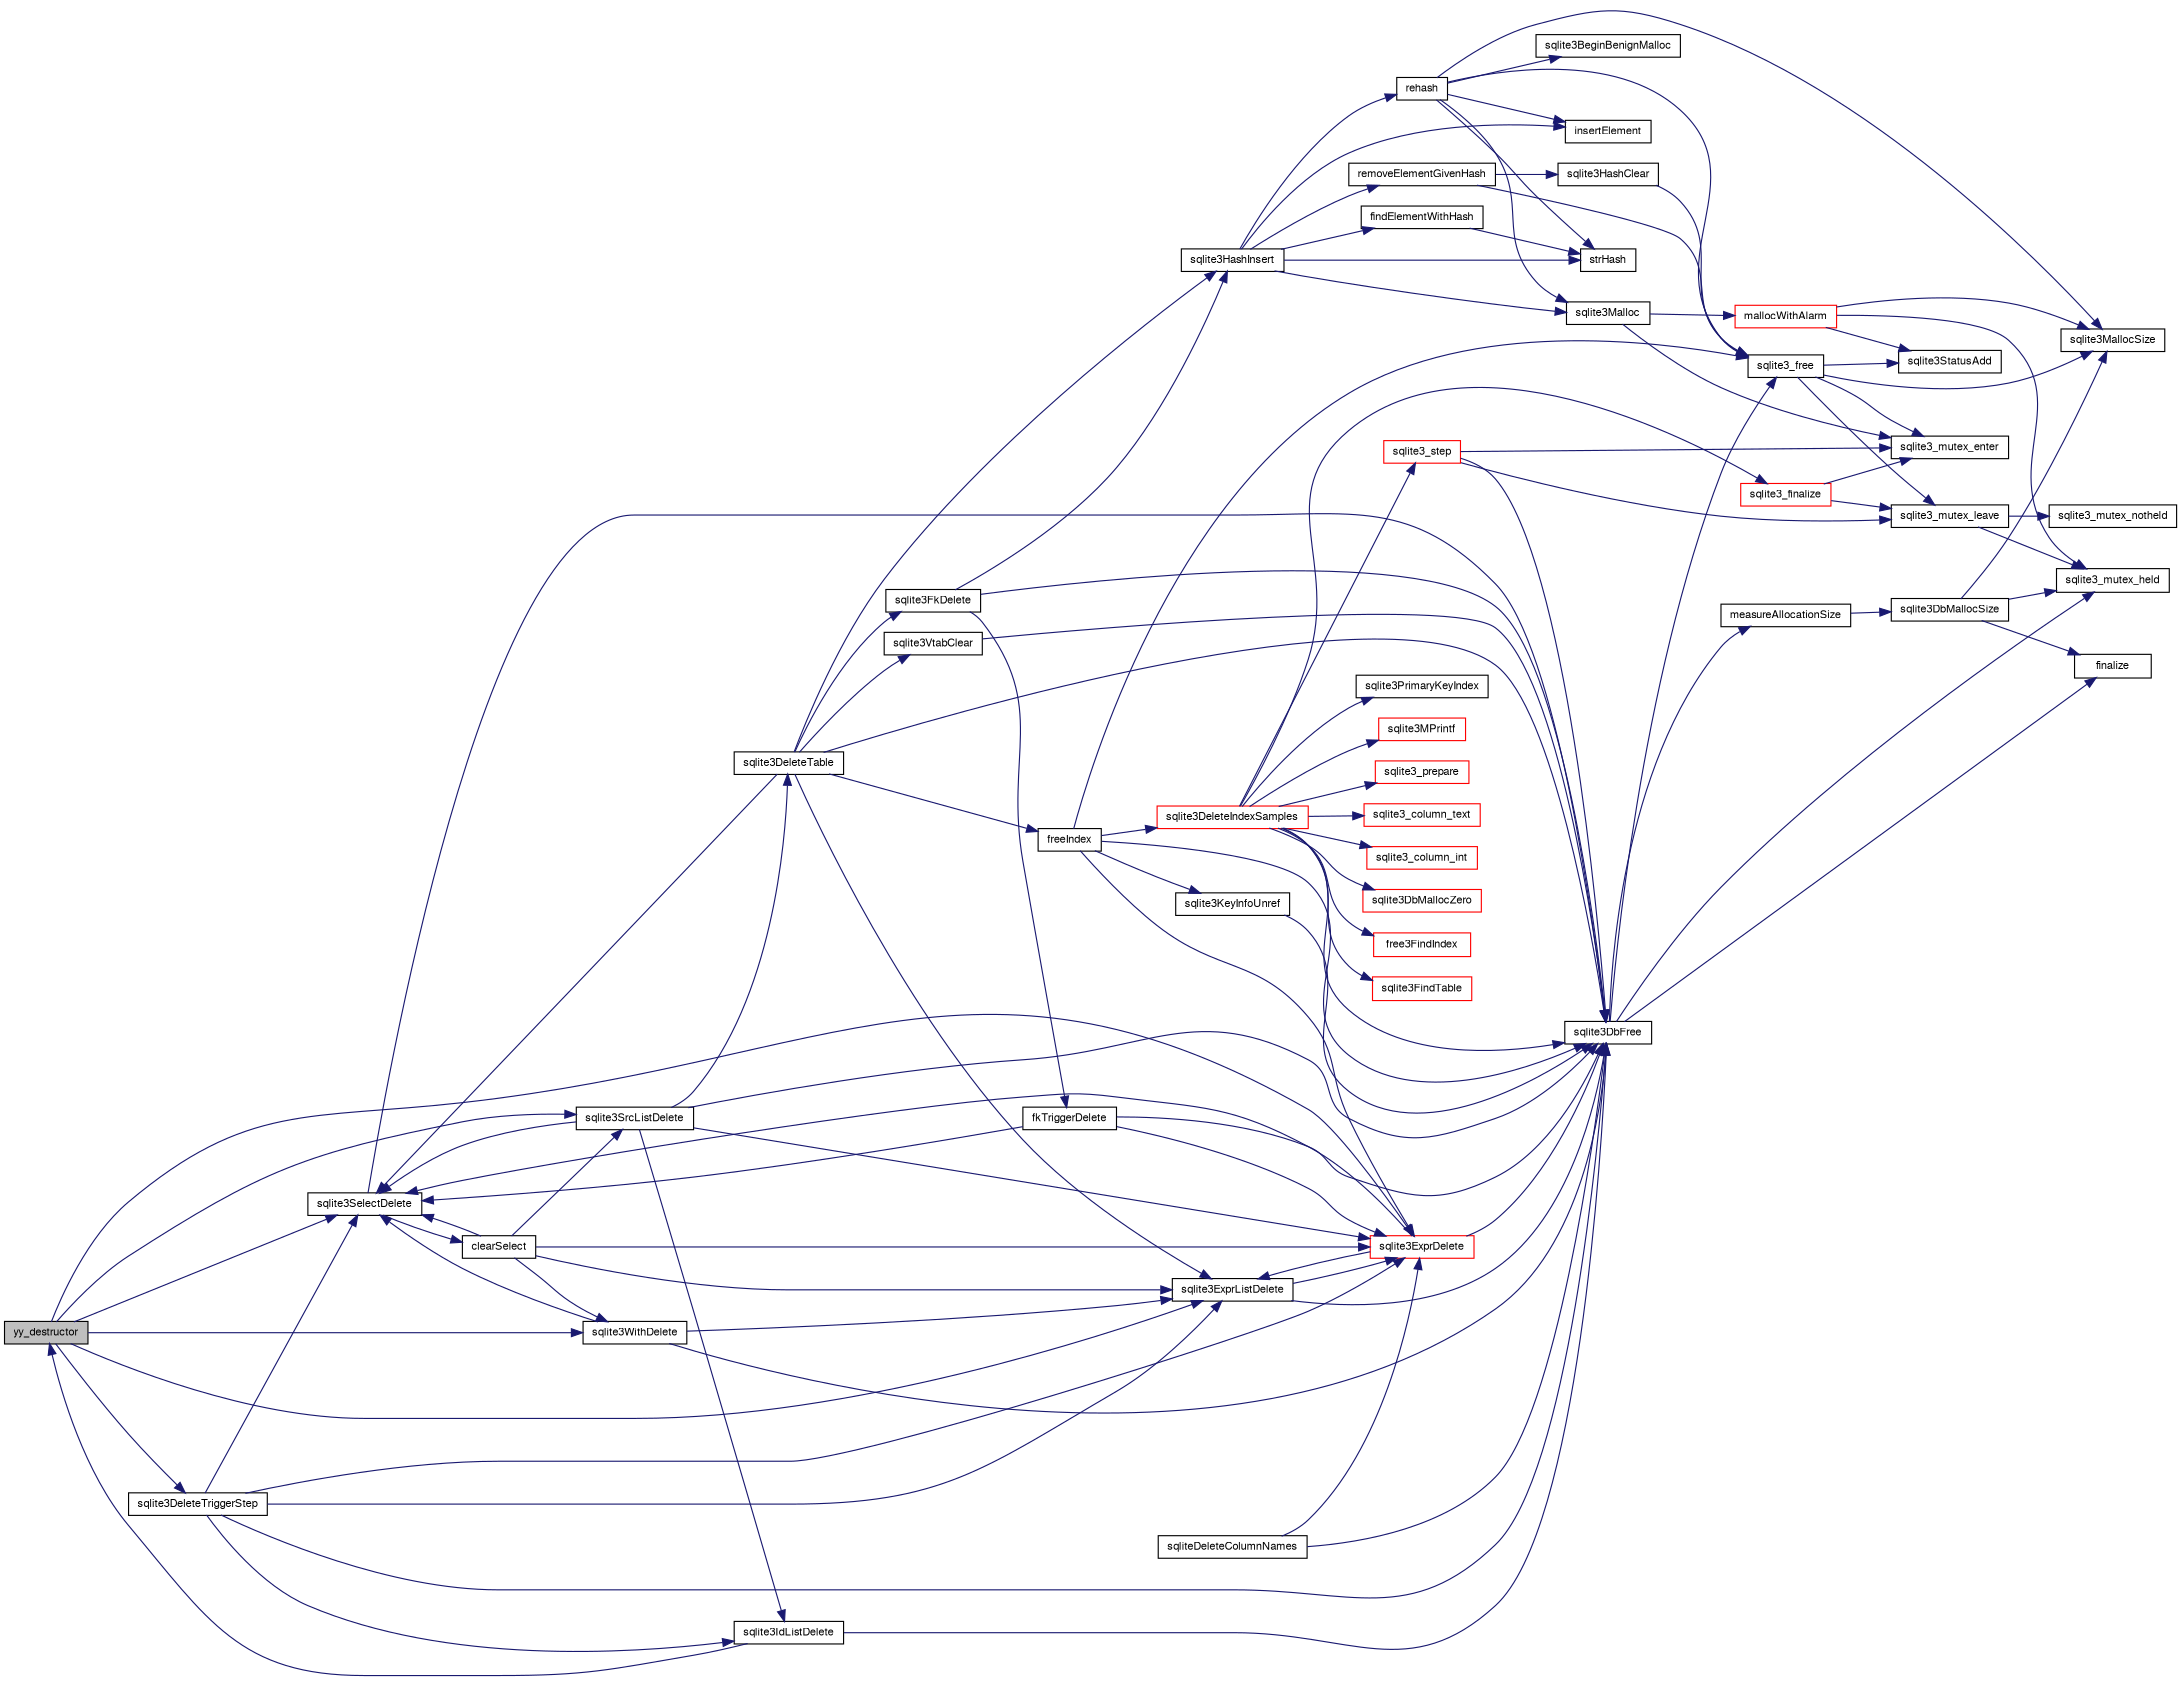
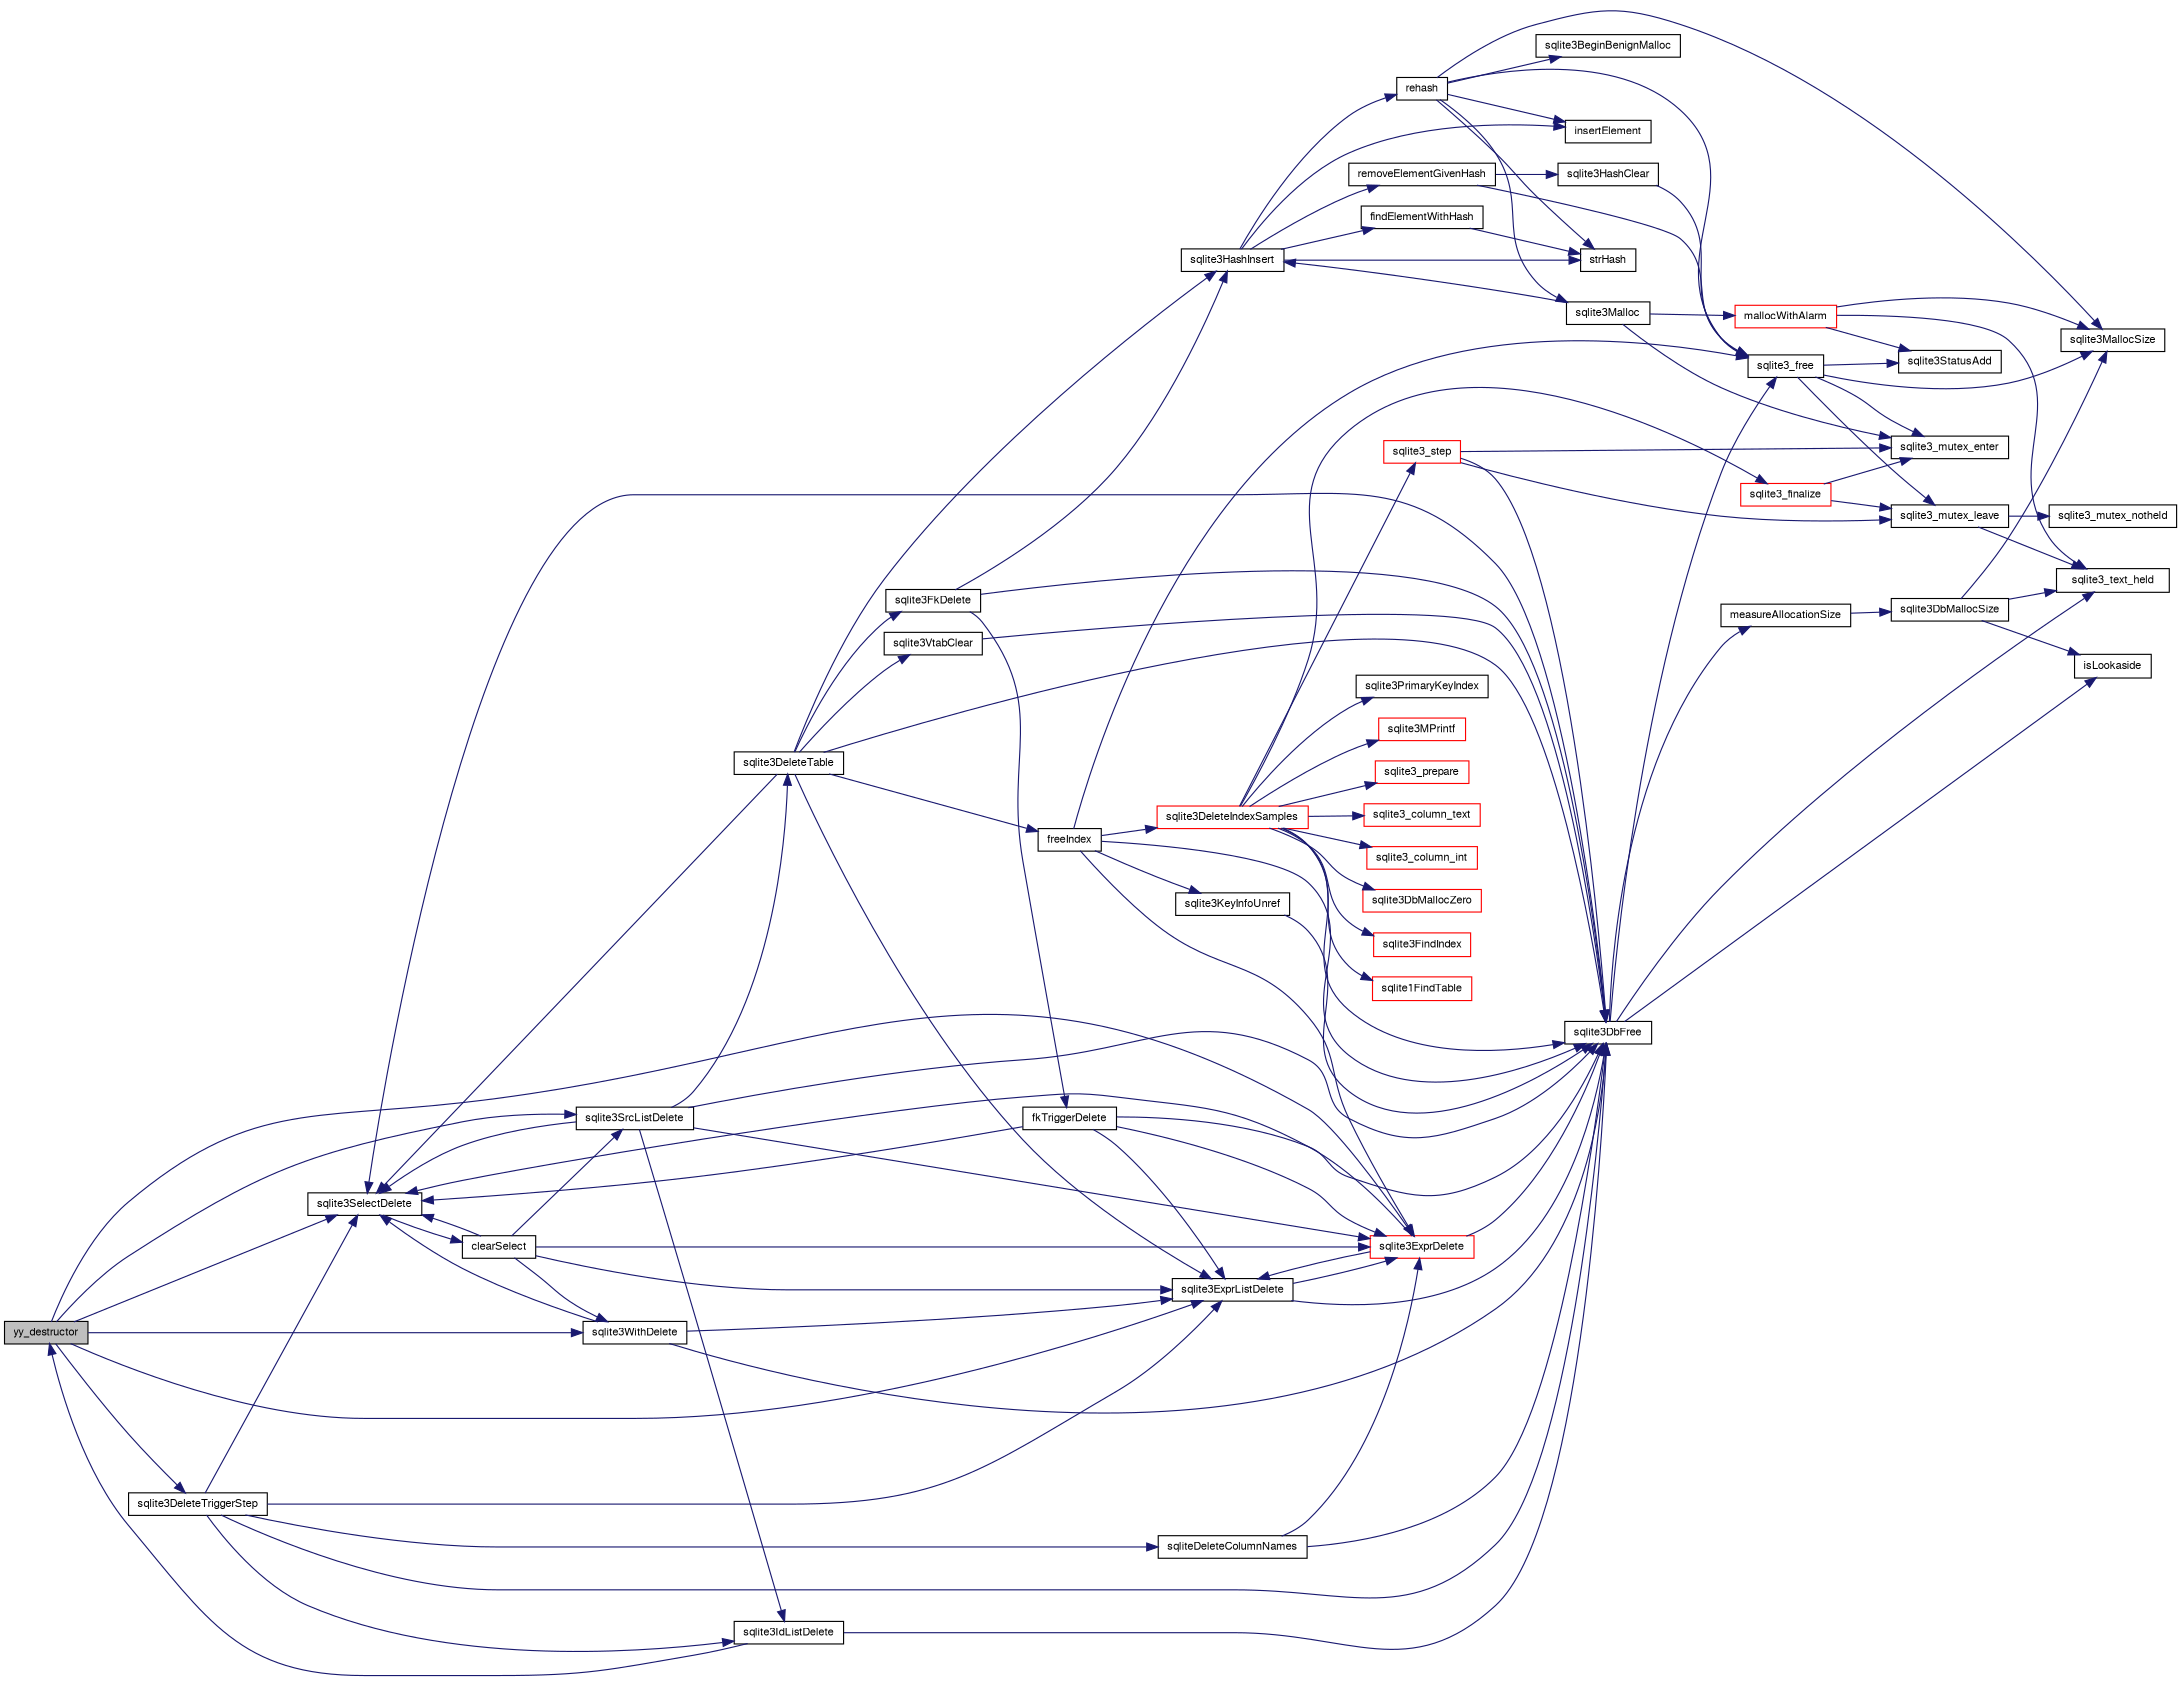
edge "sqlite3HashInsert" -> "sqlite3Malloc": reversed
edge "sqlite3SelectDelete" -> "sqlite3DbFree": reversed
node "sqlite3_mutex_held": label "sqlite3_mutex_held" -> "sqlite3_text_held"
node "finalize": label "finalize" -> "isLookaside"
node "free3FindIndex": label "free3FindIndex" -> "sqlite3FindIndex"
node "sqlite3FindTable": label "sqlite3FindTable" -> "sqlite1FindTable"
edge "fkTriggerDelete" -> "sqlite3ExprListDelete": added
edge "sqlite3DeleteTriggerStep" -> "sqlite3ExprDelete": now "sqlite3DeleteTriggerStep" -> "sqliteDeleteColumnNames"
